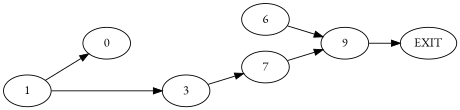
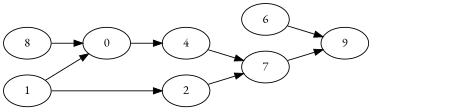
node "8": added
node "4": added
node "EXIT": removed
node "3": label "3" -> "2"
